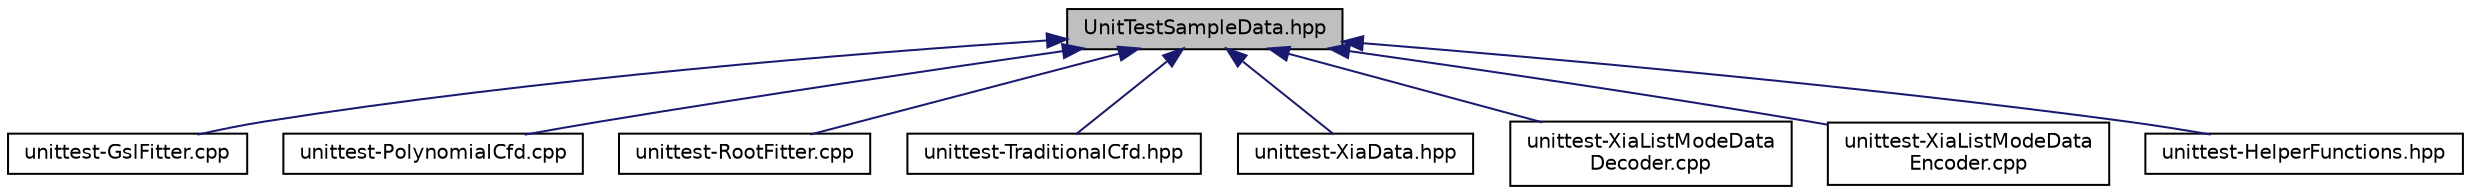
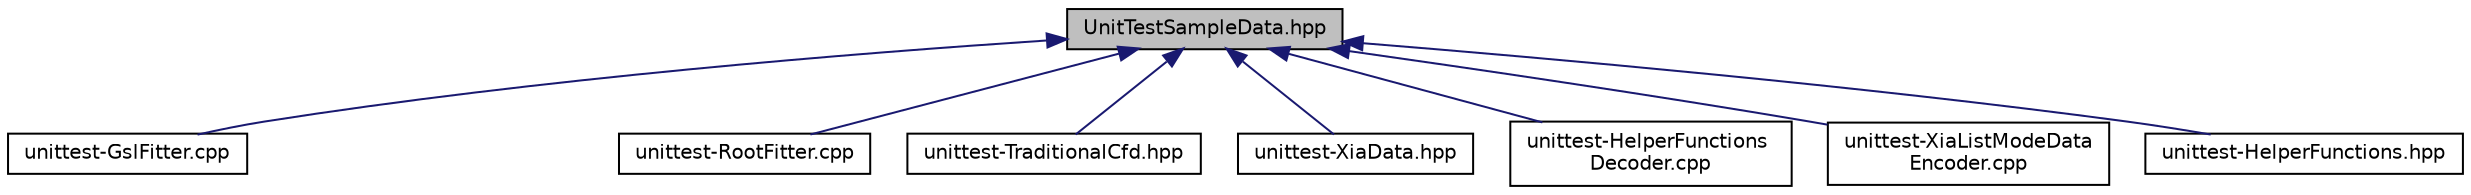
node "unittest-PolynomialCfd.cpp": removed
node "unittest-XiaListModeData Decoder.cpp": label "unittest-XiaListModeData Decoder.cpp" -> "unittest-HelperFunctions Decoder.cpp"
